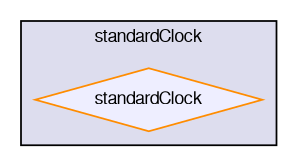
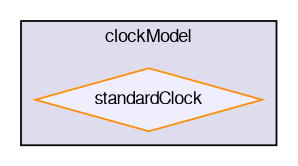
cluster "standardClock": label "standardClock" -> "clockModel"
